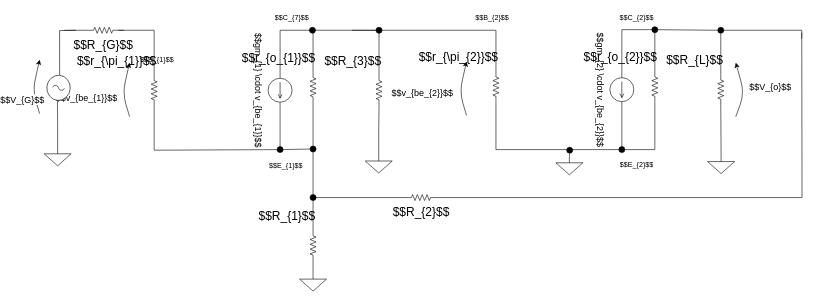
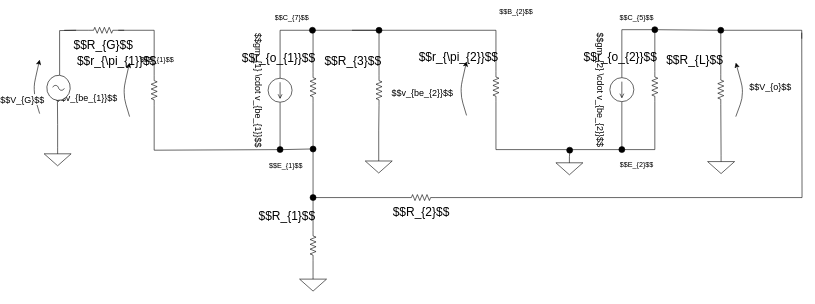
node "$$B_{2}$$": moved (492, 18) -> (516, 12)
node "$$C_{2}$$": label "$$C_{2}$$" -> "$$C_{5}$$"
